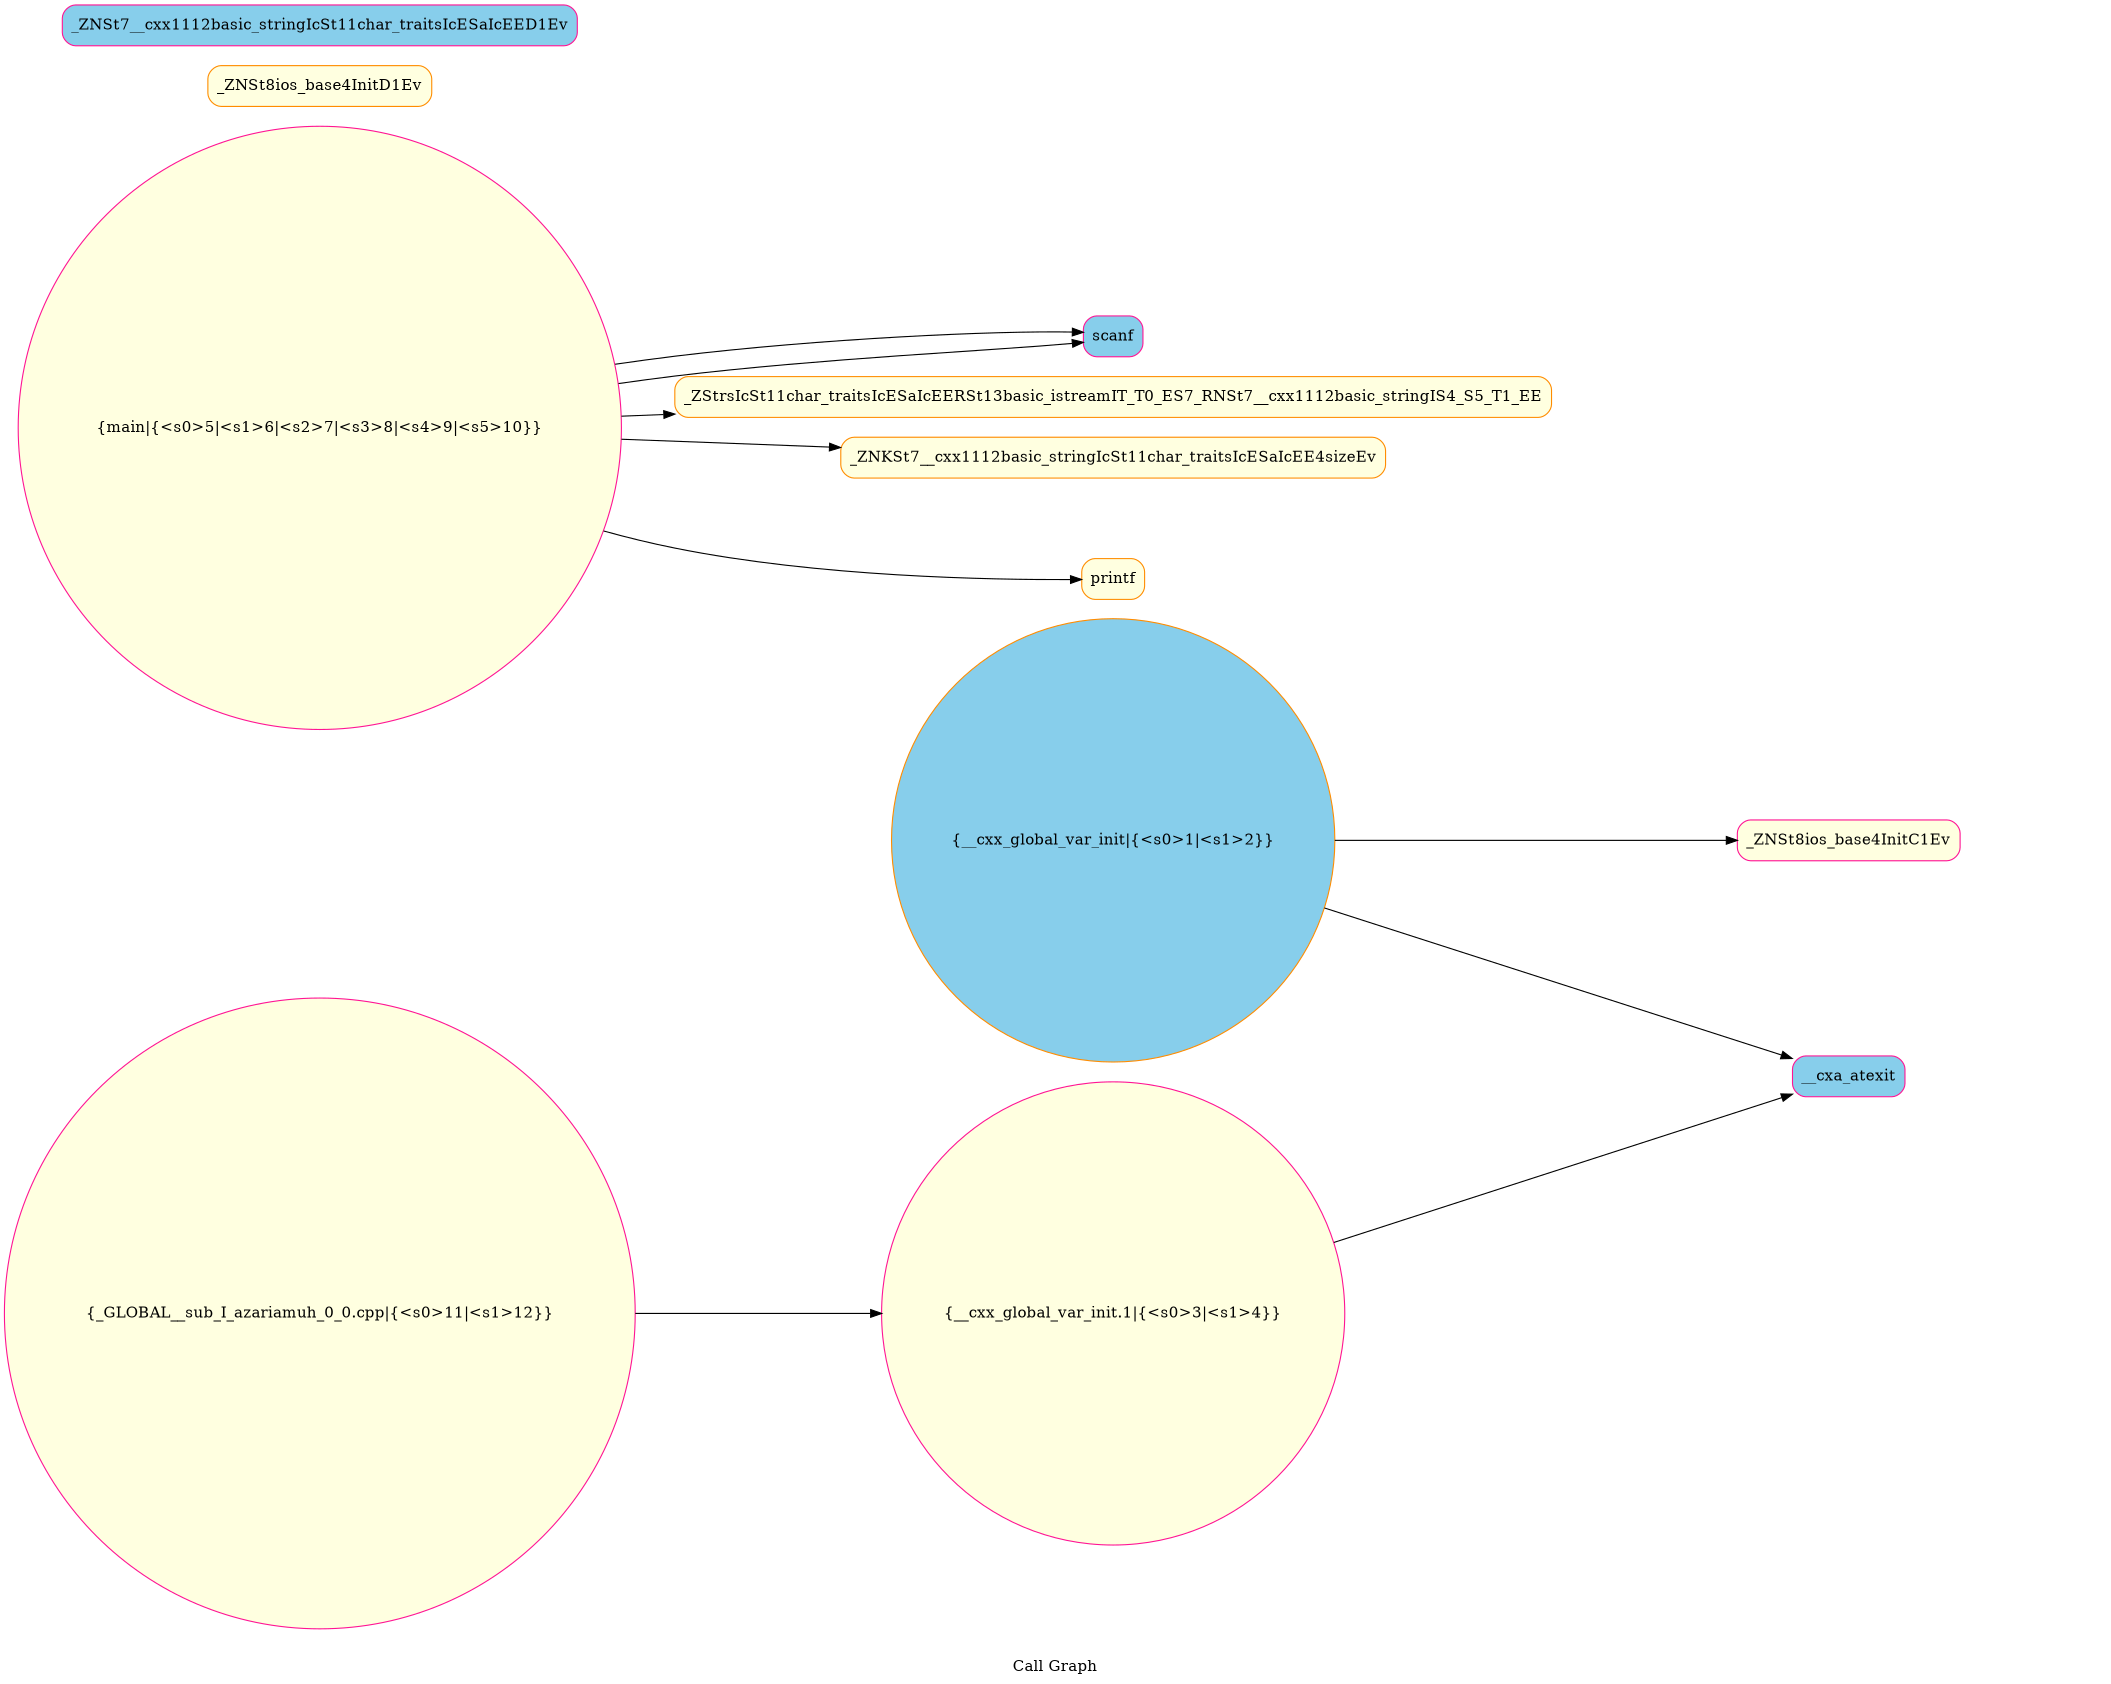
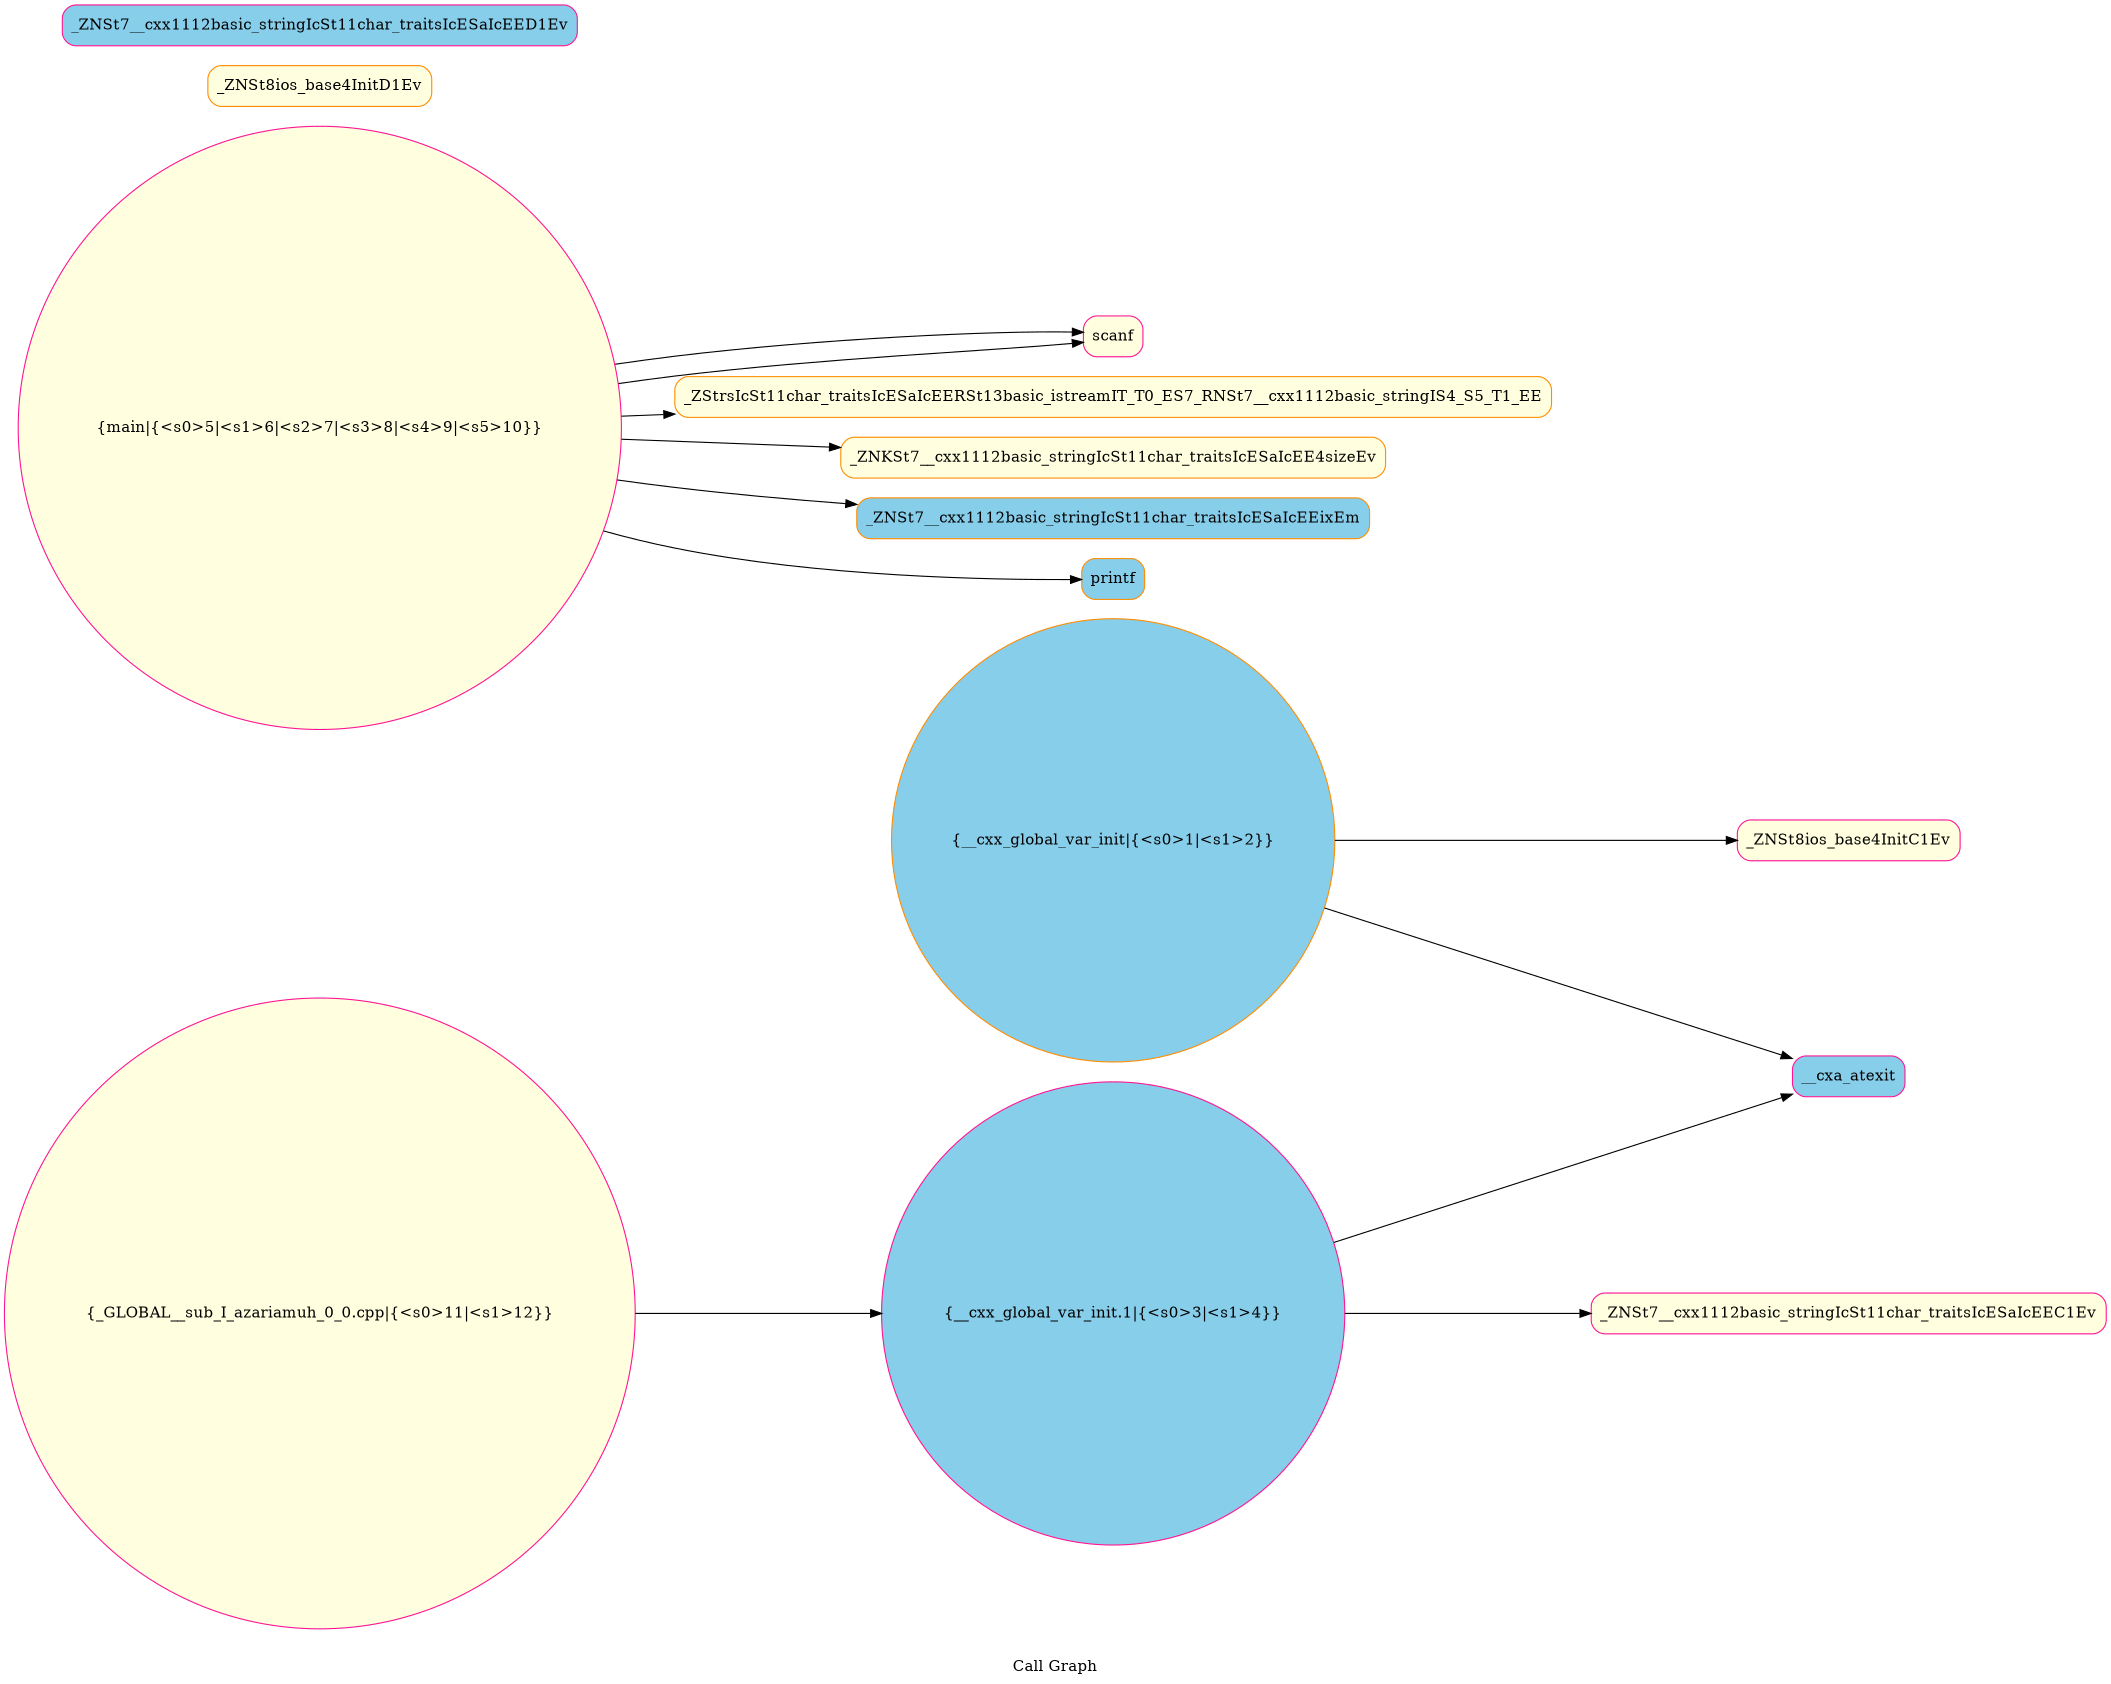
node "scanf": fillcolor skyblue -> lightyellow
node "_ZNSt7__cxx1112basic_stringIcSt11char_traitsIcESaIcEEixEm": added
node "printf": fillcolor lightyellow -> skyblue
node "{__cxx_global_var_init.1|{<s0>3|<s1>4}}": fillcolor lightyellow -> skyblue
node "_ZNSt7__cxx1112basic_stringIcSt11char_traitsIcESaIcEEC1Ev": added
